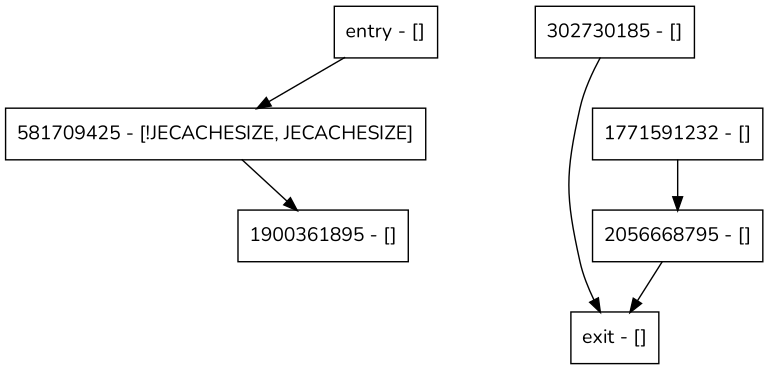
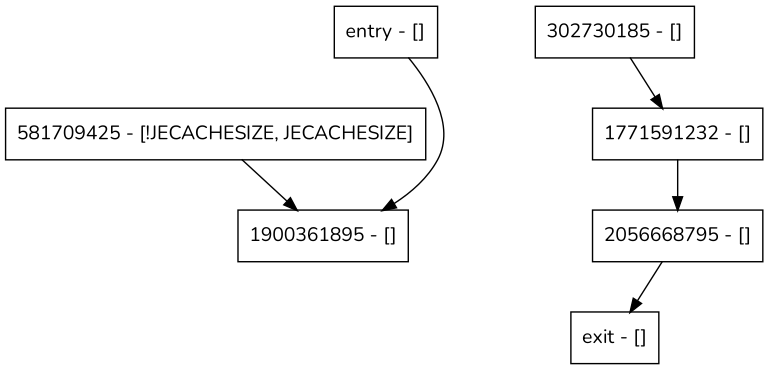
edge "entry - []" -> "581709425 - [!JECACHESIZE, JECACHESIZE]": now "entry - []" -> "1900361895 - []"
edge "302730185 - []" -> "exit - []": now "302730185 - []" -> "1771591232 - []"
